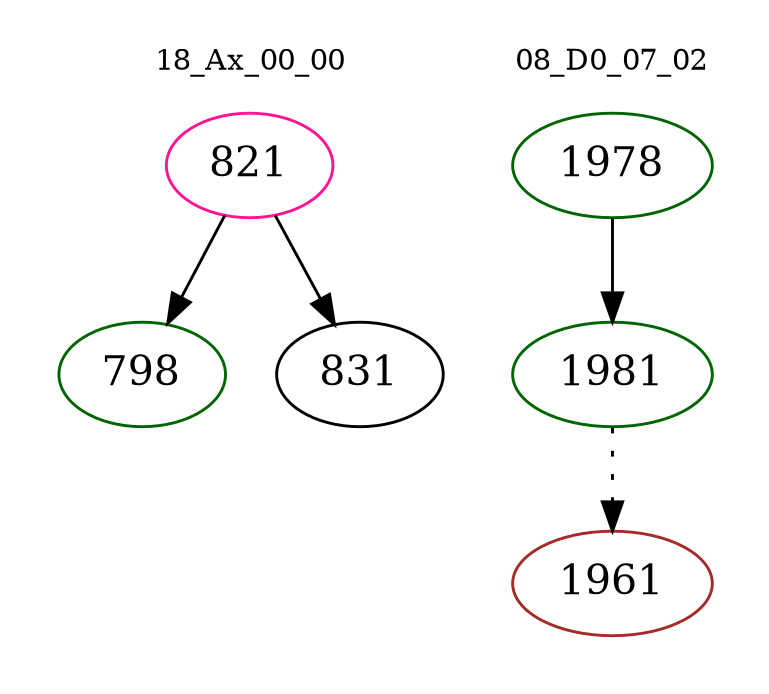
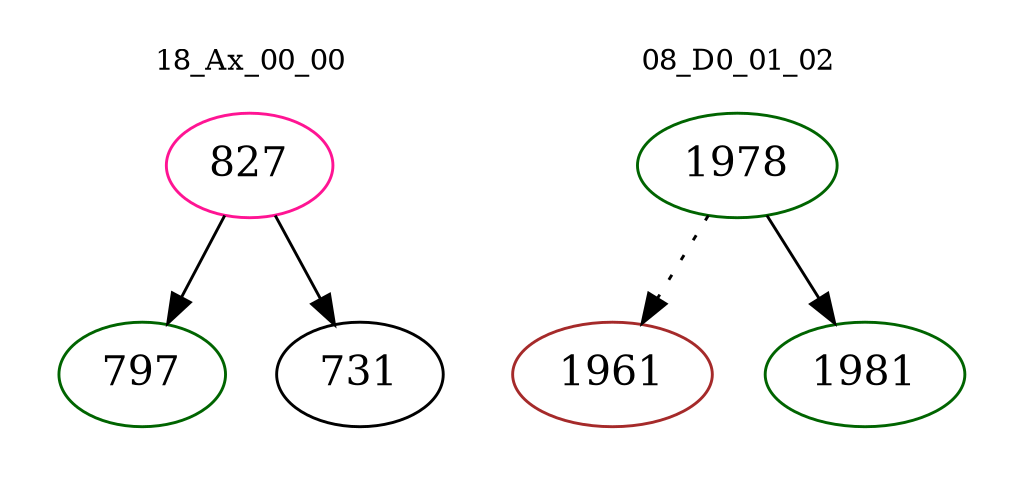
cluster "08_D0_07_02": label "08_D0_07_02" -> "08_D0_01_02"
node "821": label "821" -> "827"
node "798": label "798" -> "797"
node "831": label "831" -> "731"
edge "1981" -> "1961": now "1978" -> "1961"
